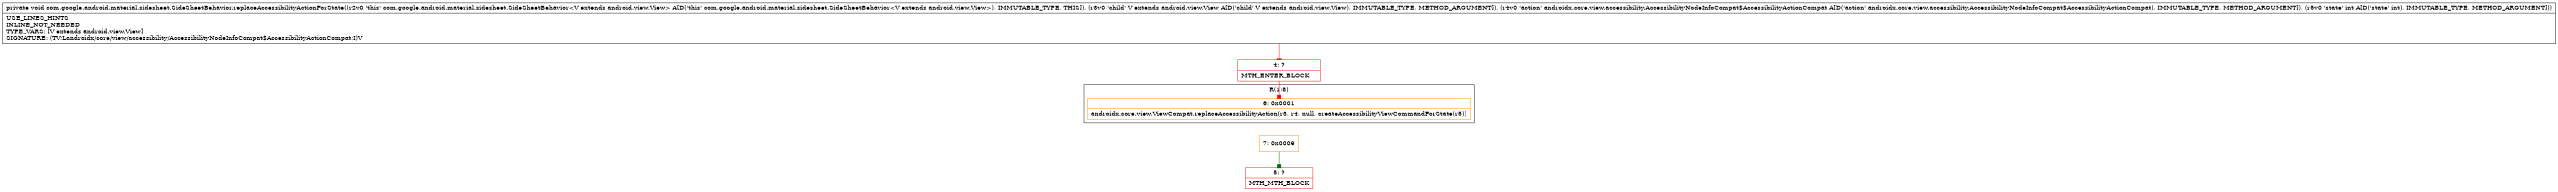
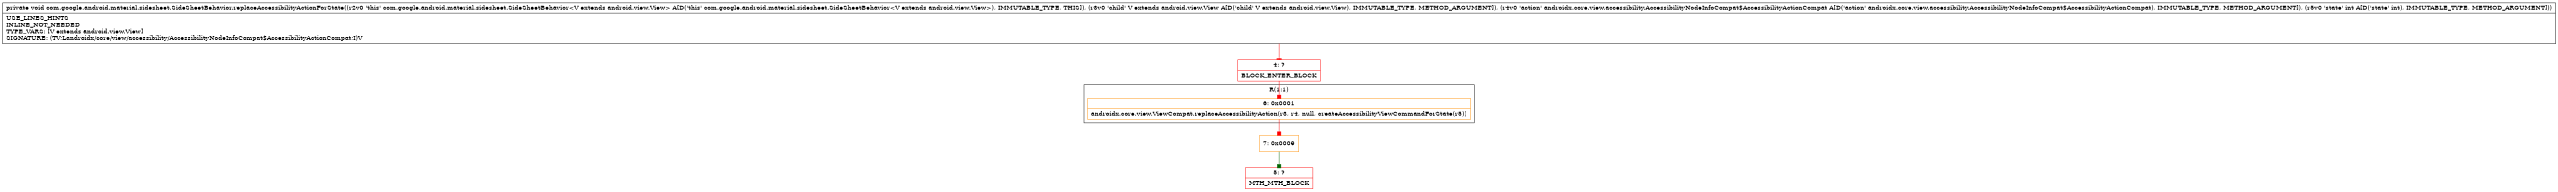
node "4: ?": text "MTH_ENTER_BLOCK" -> "BLOCK_ENTER_BLOCK"
cluster "R(1:8)": label "R(1:8)" -> "R(1:1)"
edge "6: 0x0001" -> "7: 0x0009": added
